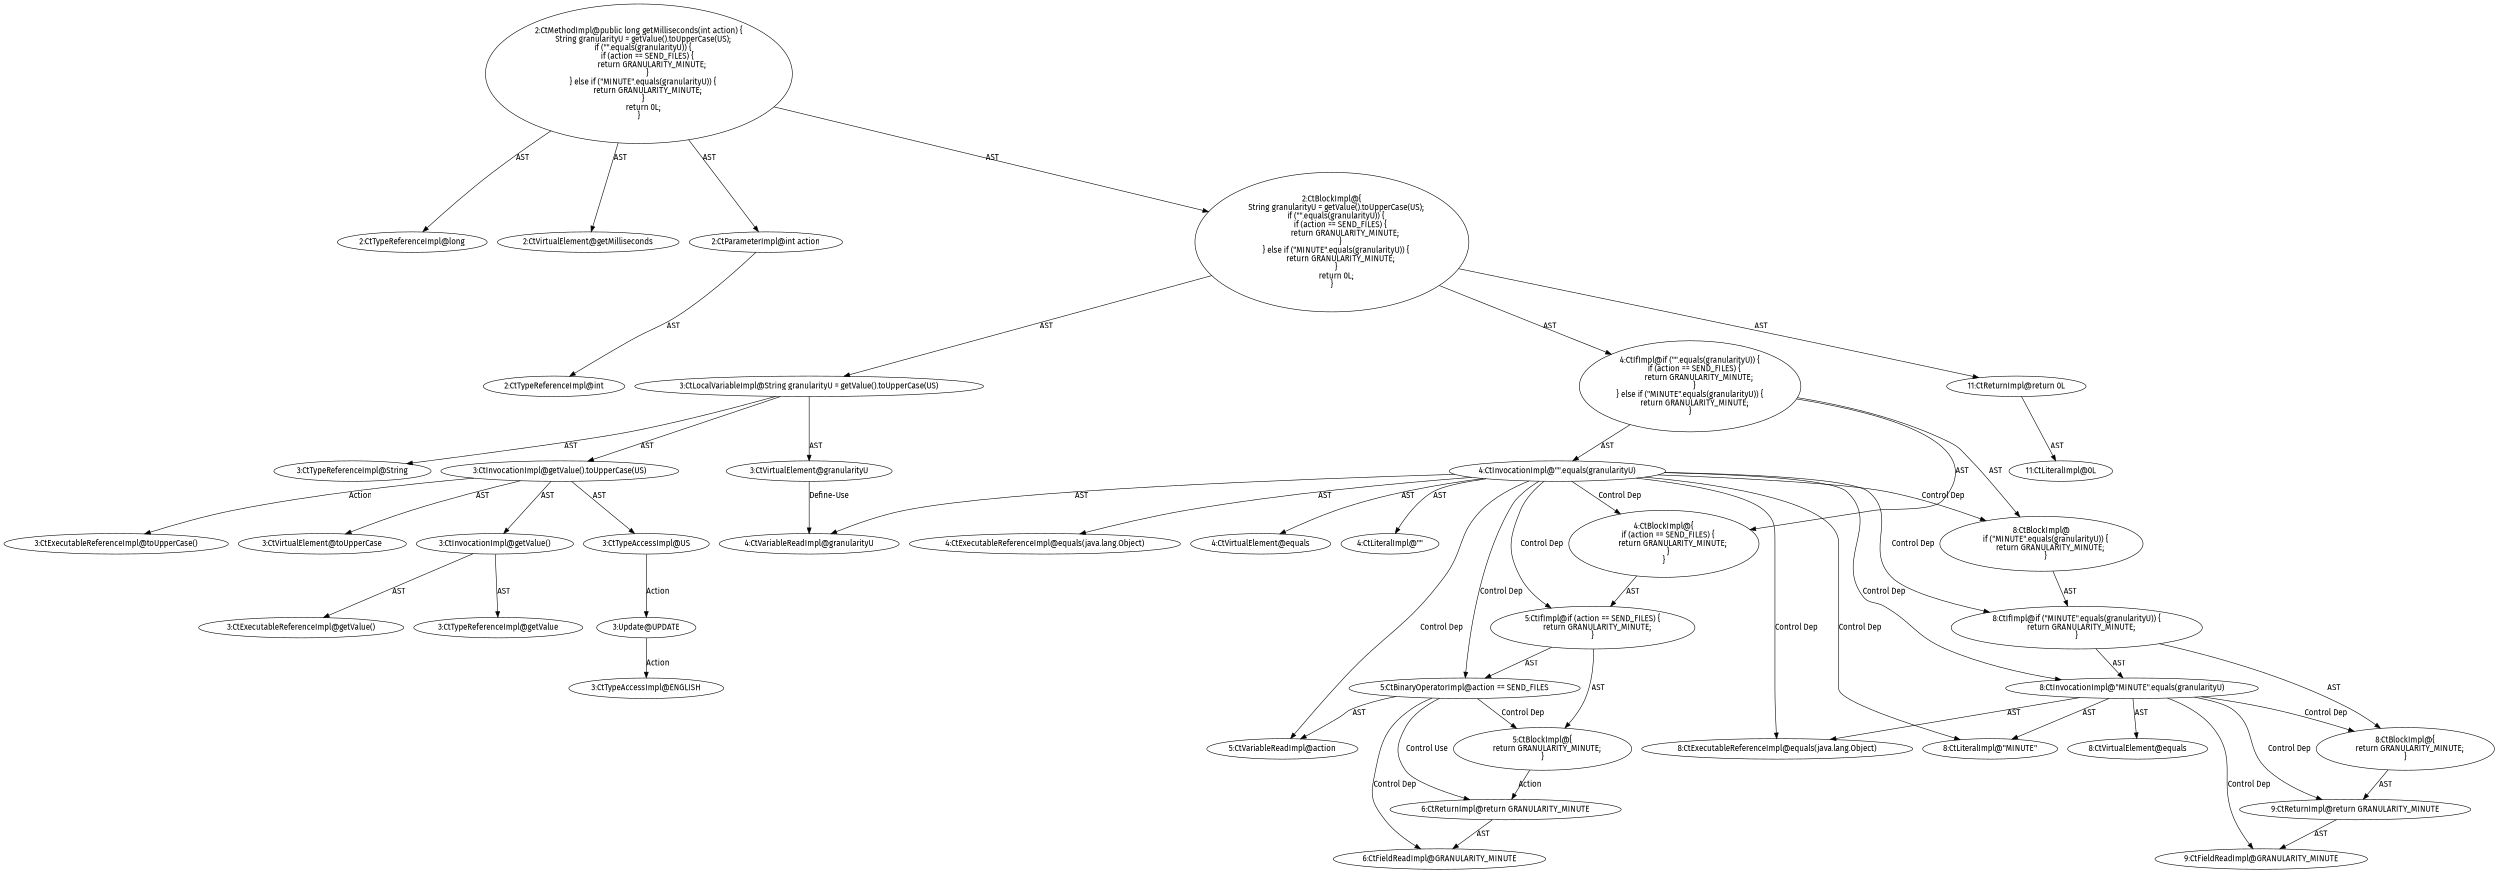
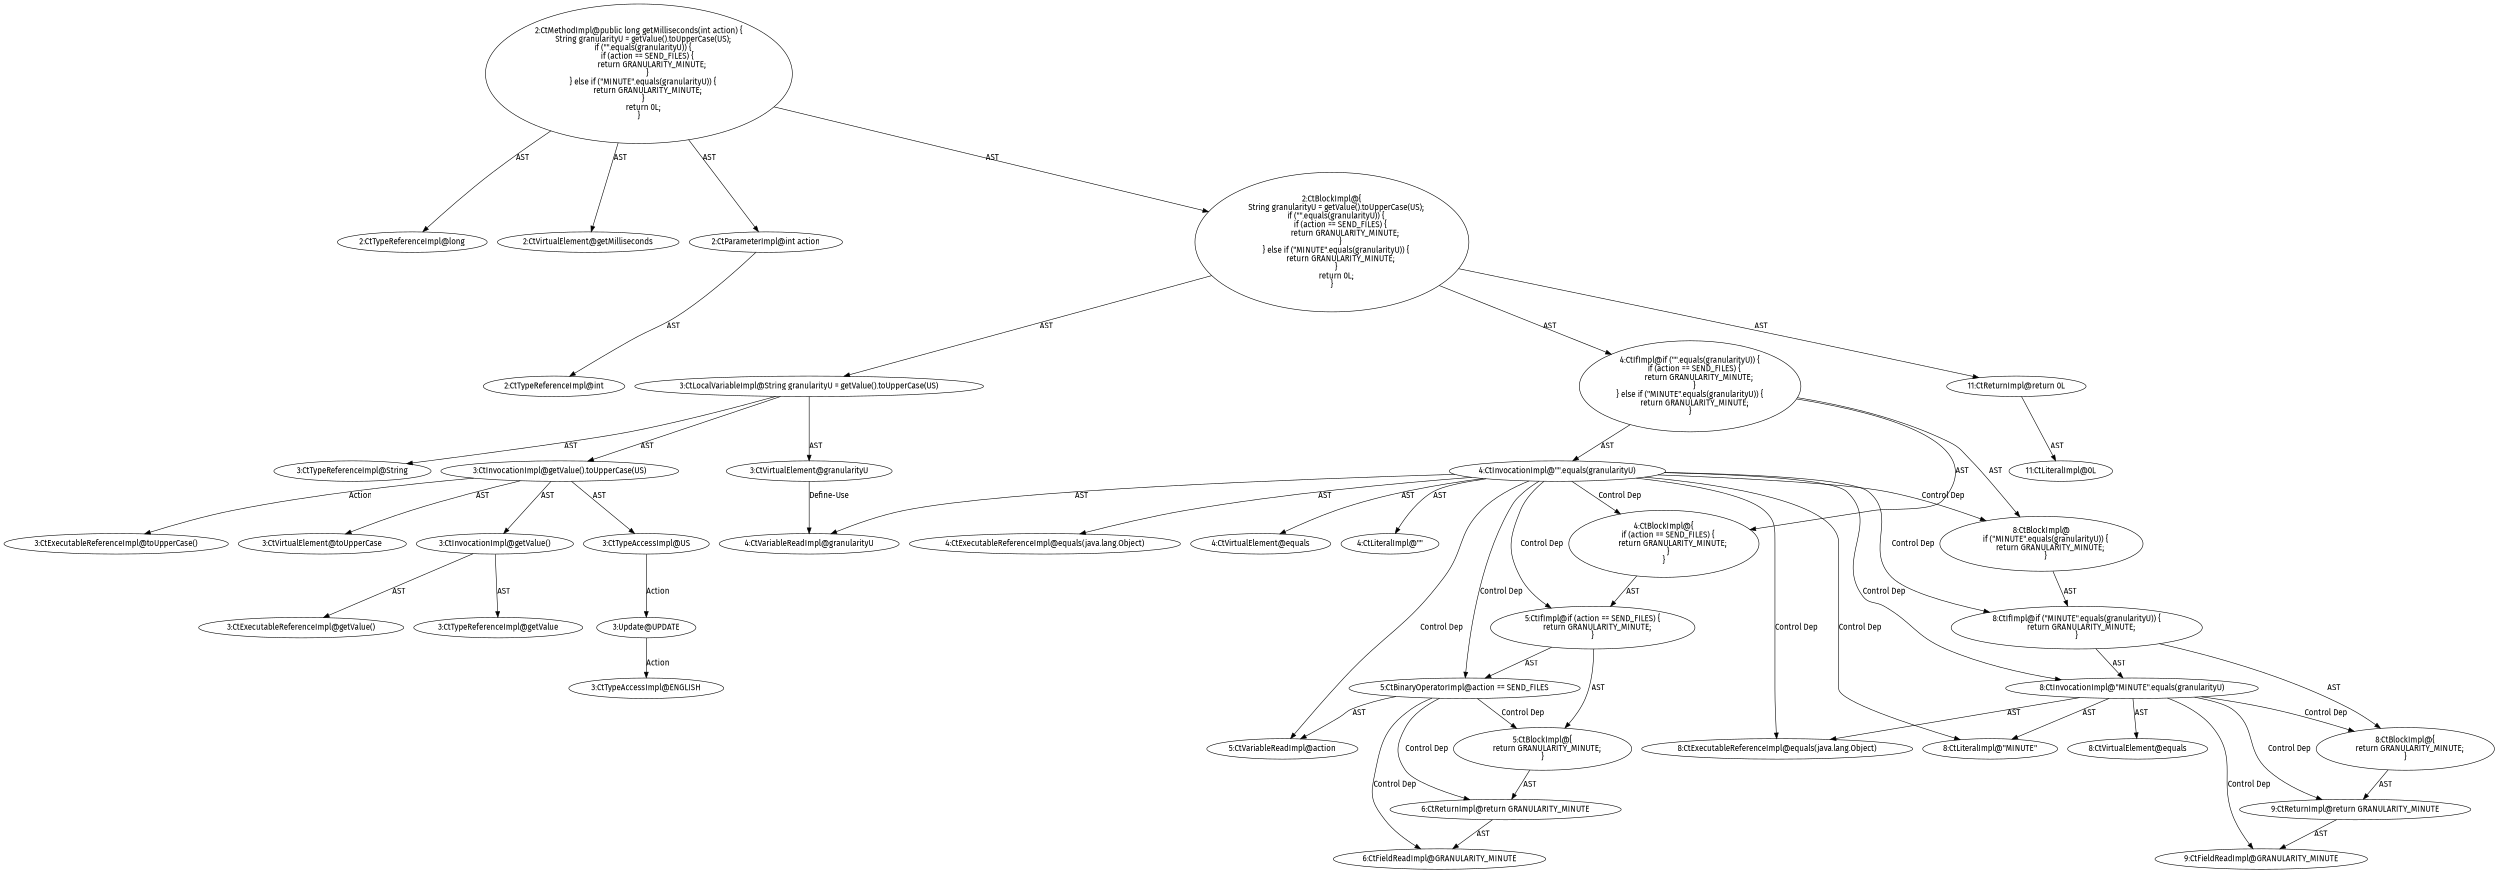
edge "5:CtBinaryOperatorImpl@action == SEND_FILES" -> "6:CtReturnImpl@return GRANULARITY_MINUTE": label "Control Use" -> "Control Dep"
edge "5:CtBlockImpl@{ return GRANULARITY_MINUTE; }" -> "6:CtReturnImpl@return GRANULARITY_MINUTE": label "Action" -> "AST"
